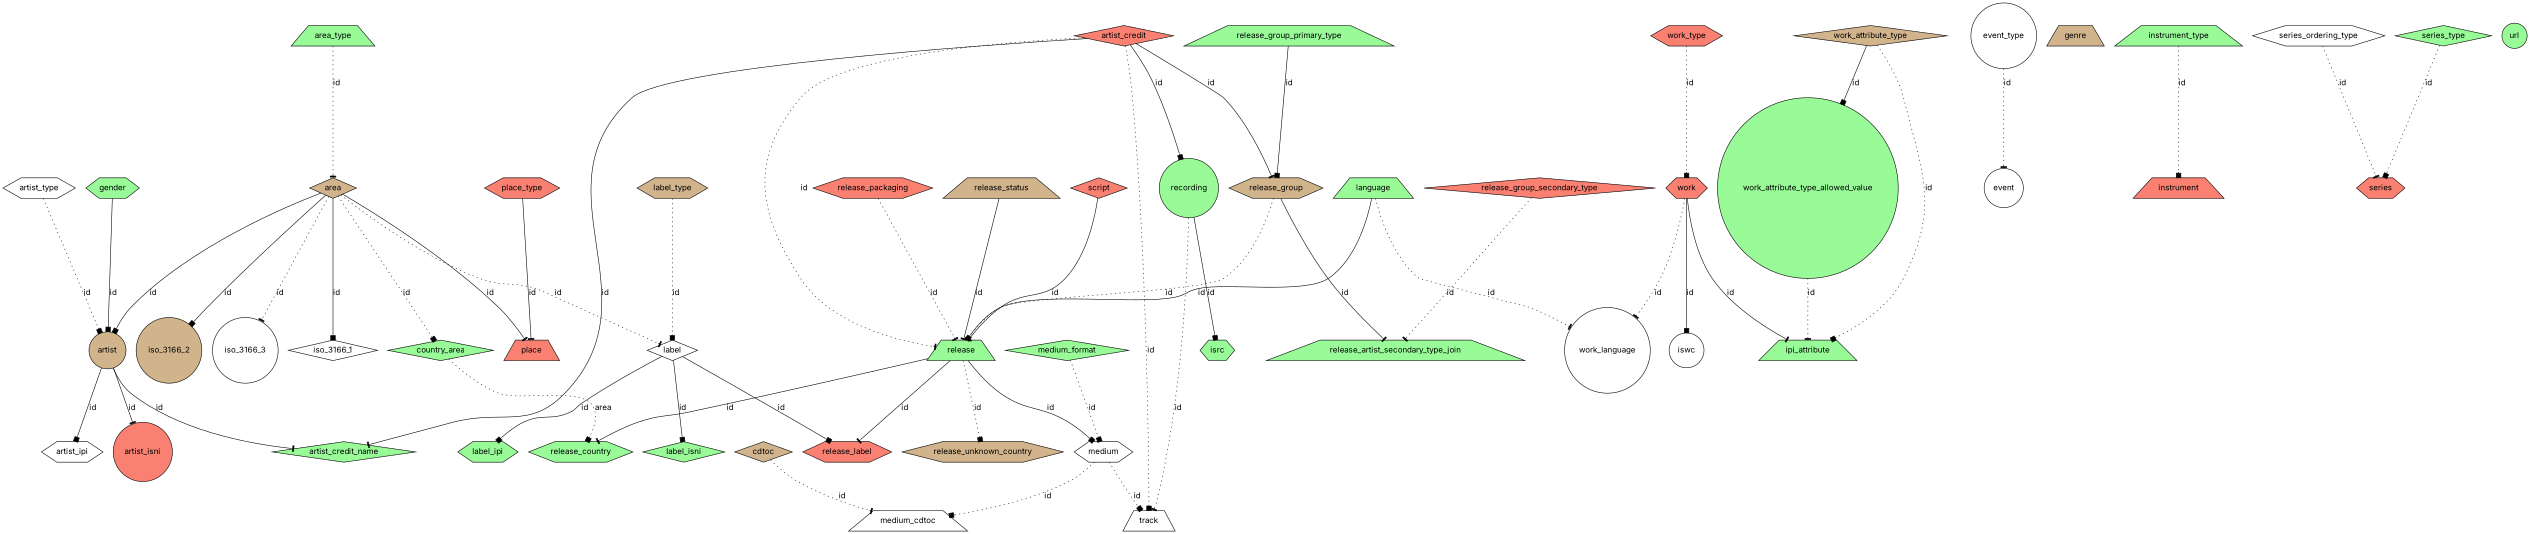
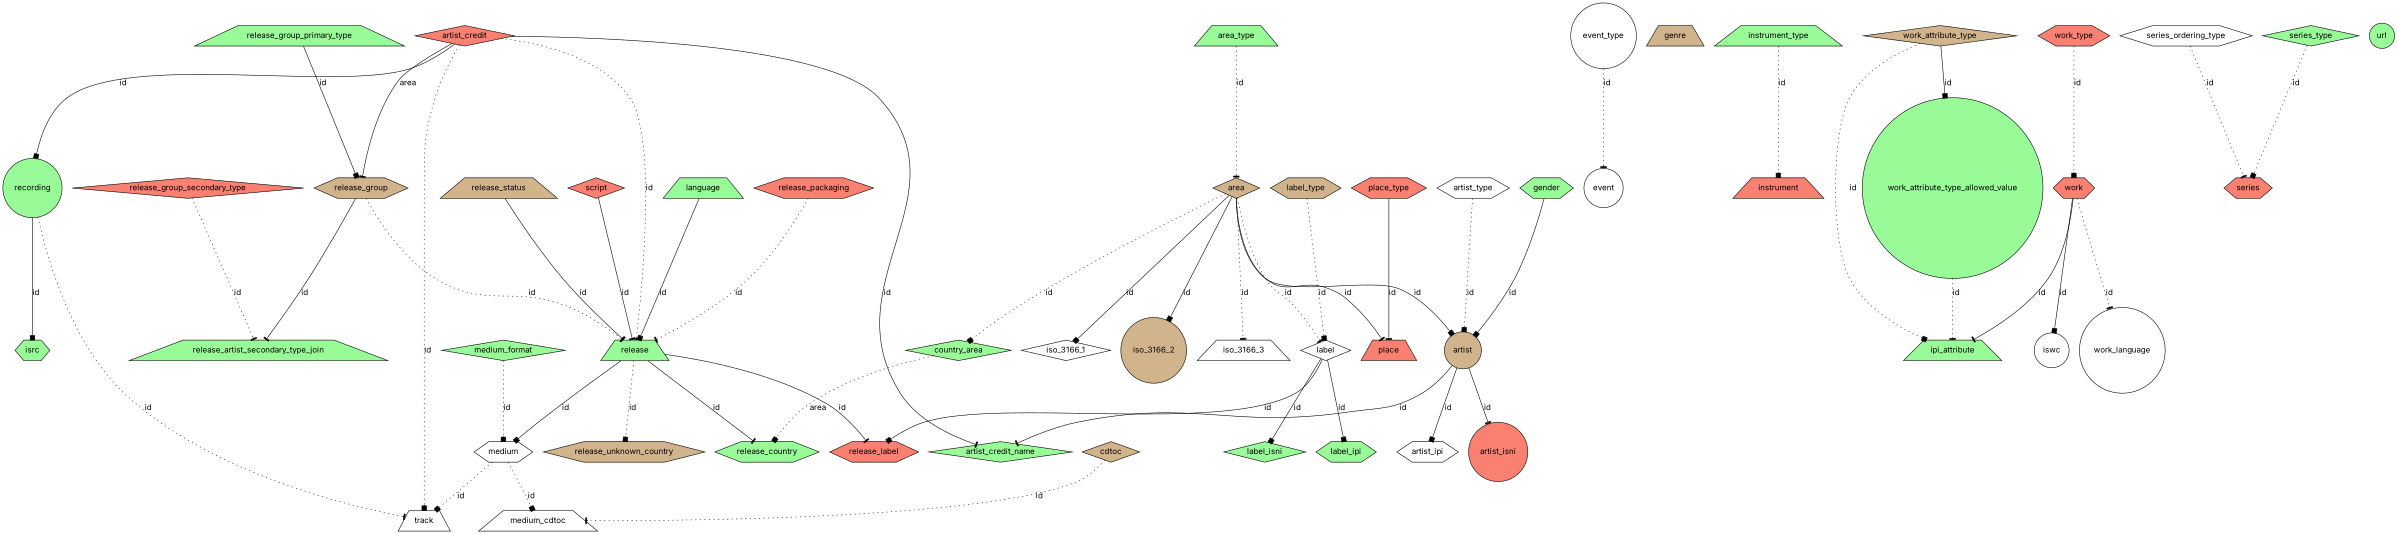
edge "artist_credit" -> "release_group": label "id" -> "area"
edge "language" -> "work_language": removed, label "id"
node "iso_3166_3": shape circle -> trapezium
